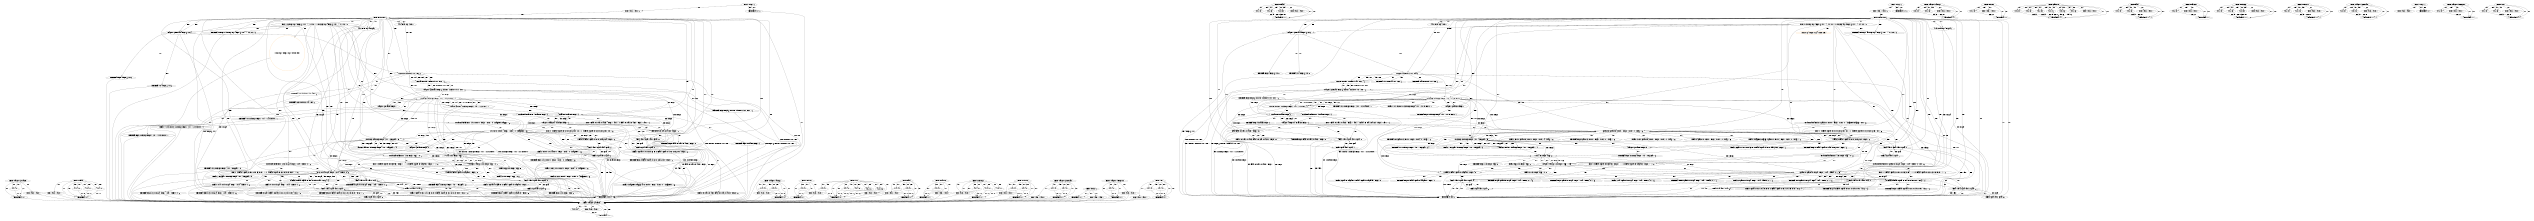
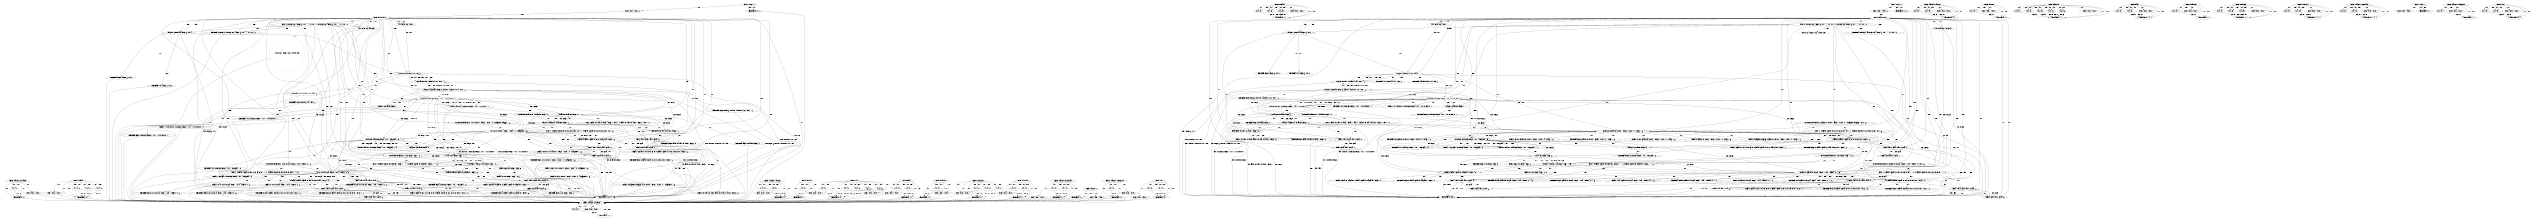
node "(PARAM,p6)": removed
